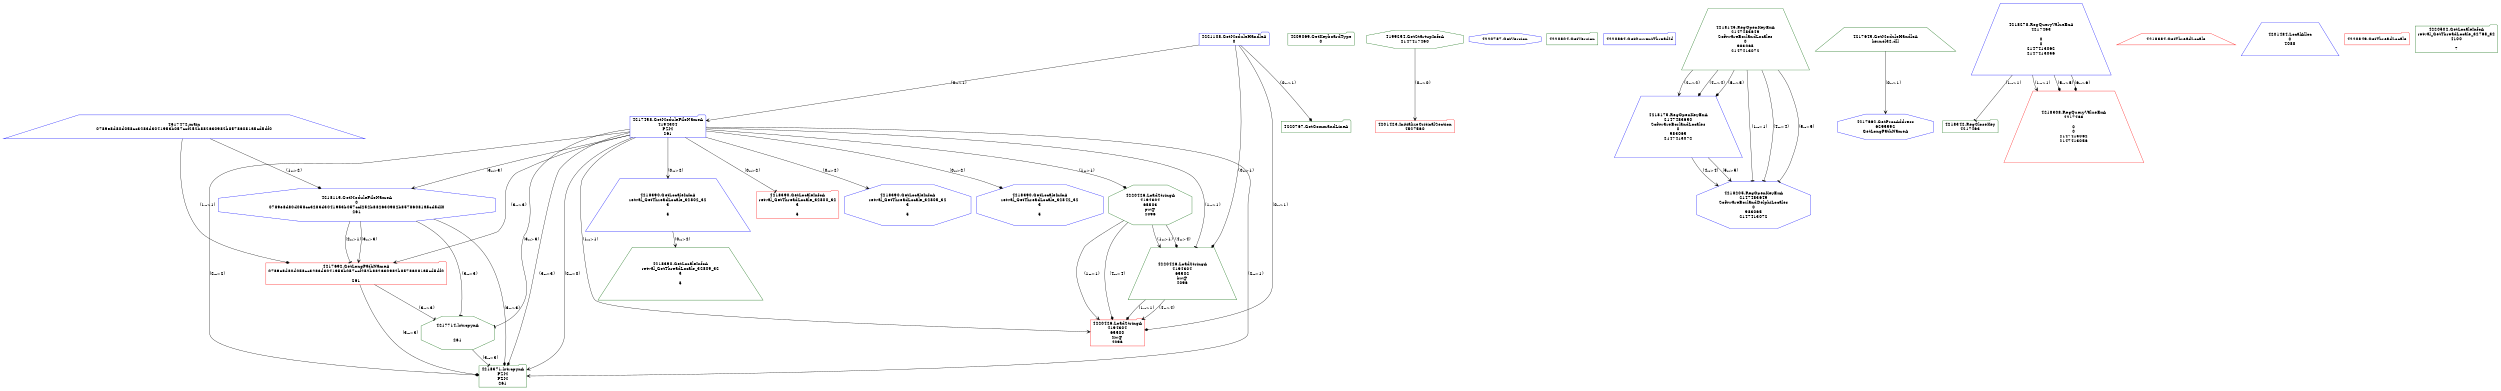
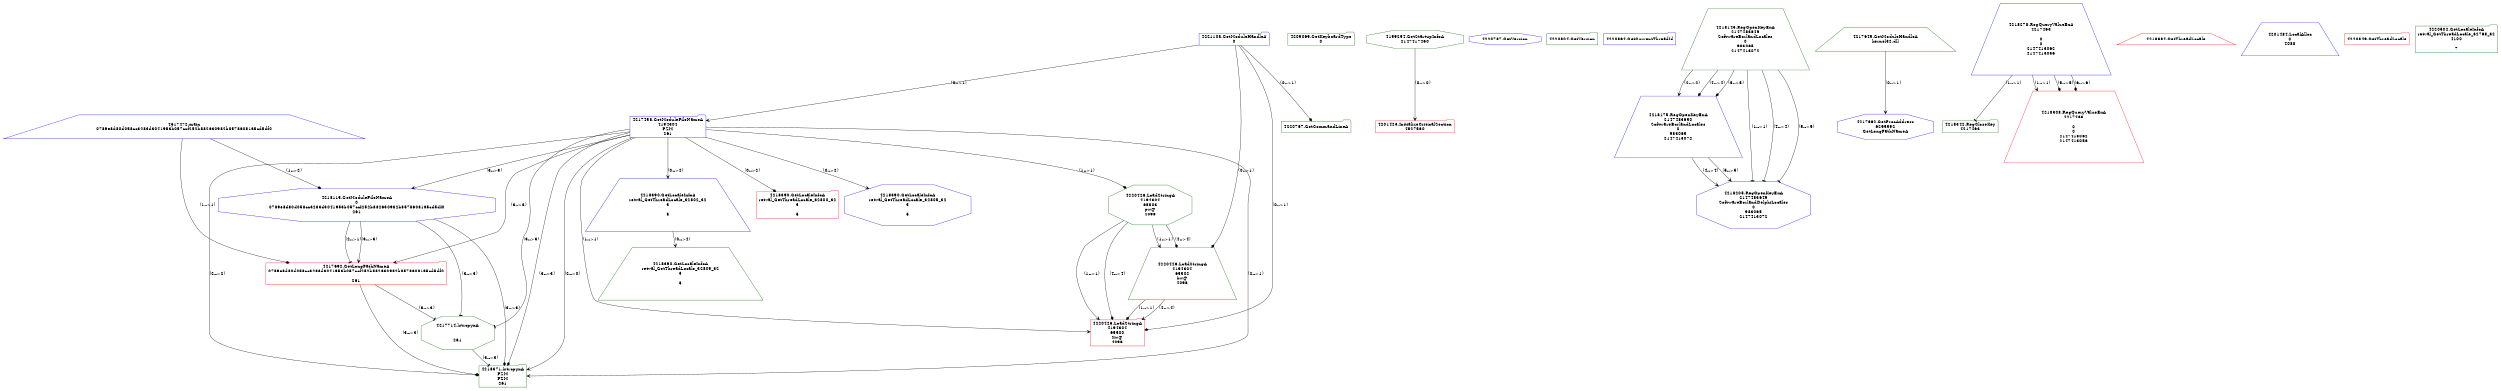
edge "4217458.GetModuleFileNameA 4194304 PZM 261" -> "4220426.LoadStringA 4194304 65502 hw@ 4096": removed, label "(1-->1)"
edge "4217458.GetModuleFileNameA 4194304 PZM 261" -> "4218390.GetLocaleInfoA retval_GetThreadLocale_32800_32 3 5": arrowhead tee -> diamond
node "4218390.GetLocaleInfoA retval_GetThreadLocale_32842_32 3 5": removed
